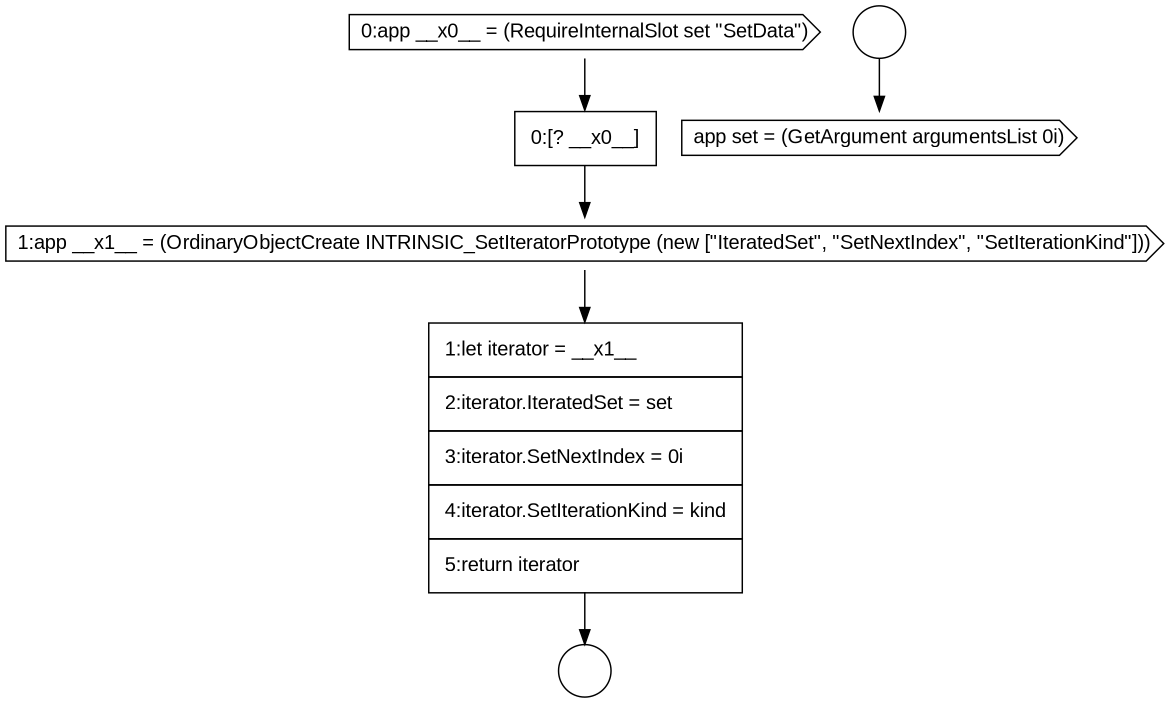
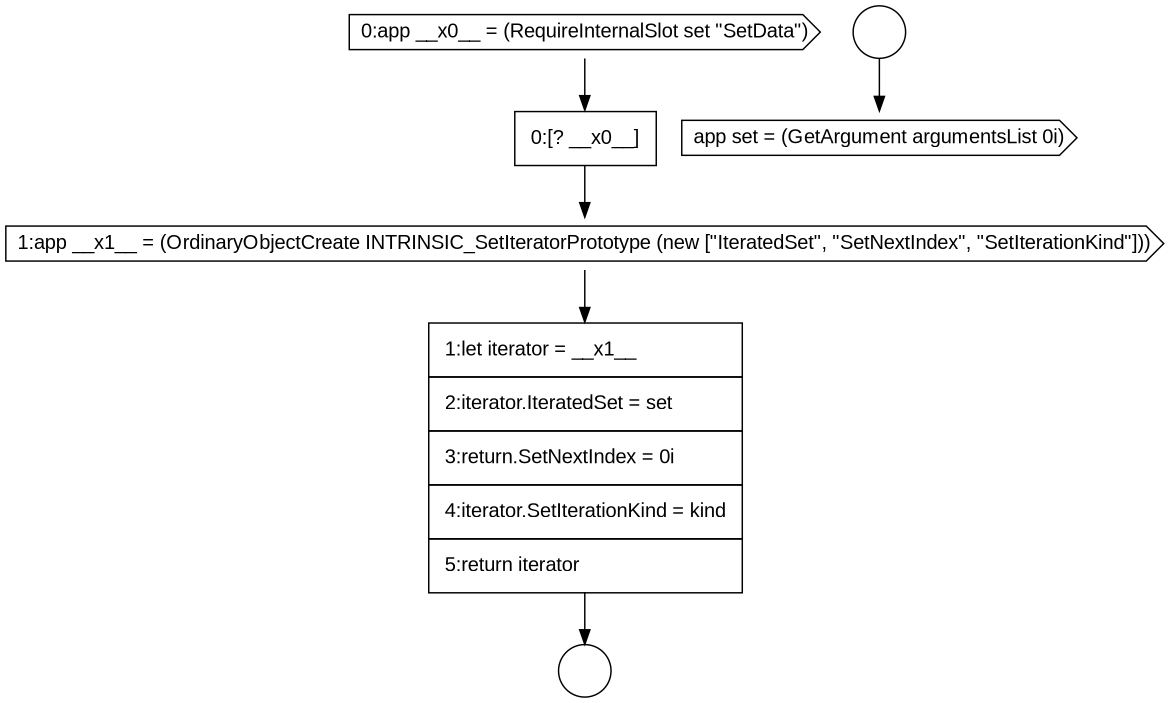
node "1:let iterator = __x1__": text "3:iterator.SetNextIndex = 0i" -> "3:return.SetNextIndex = 0i"
